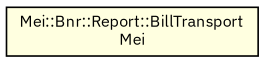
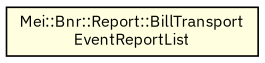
node "Mei::Bnr::Report::BillTransport Mei": label "Mei::Bnr::Report::BillTransport Mei" -> "Mei::Bnr::Report::BillTransport EventReportList"
